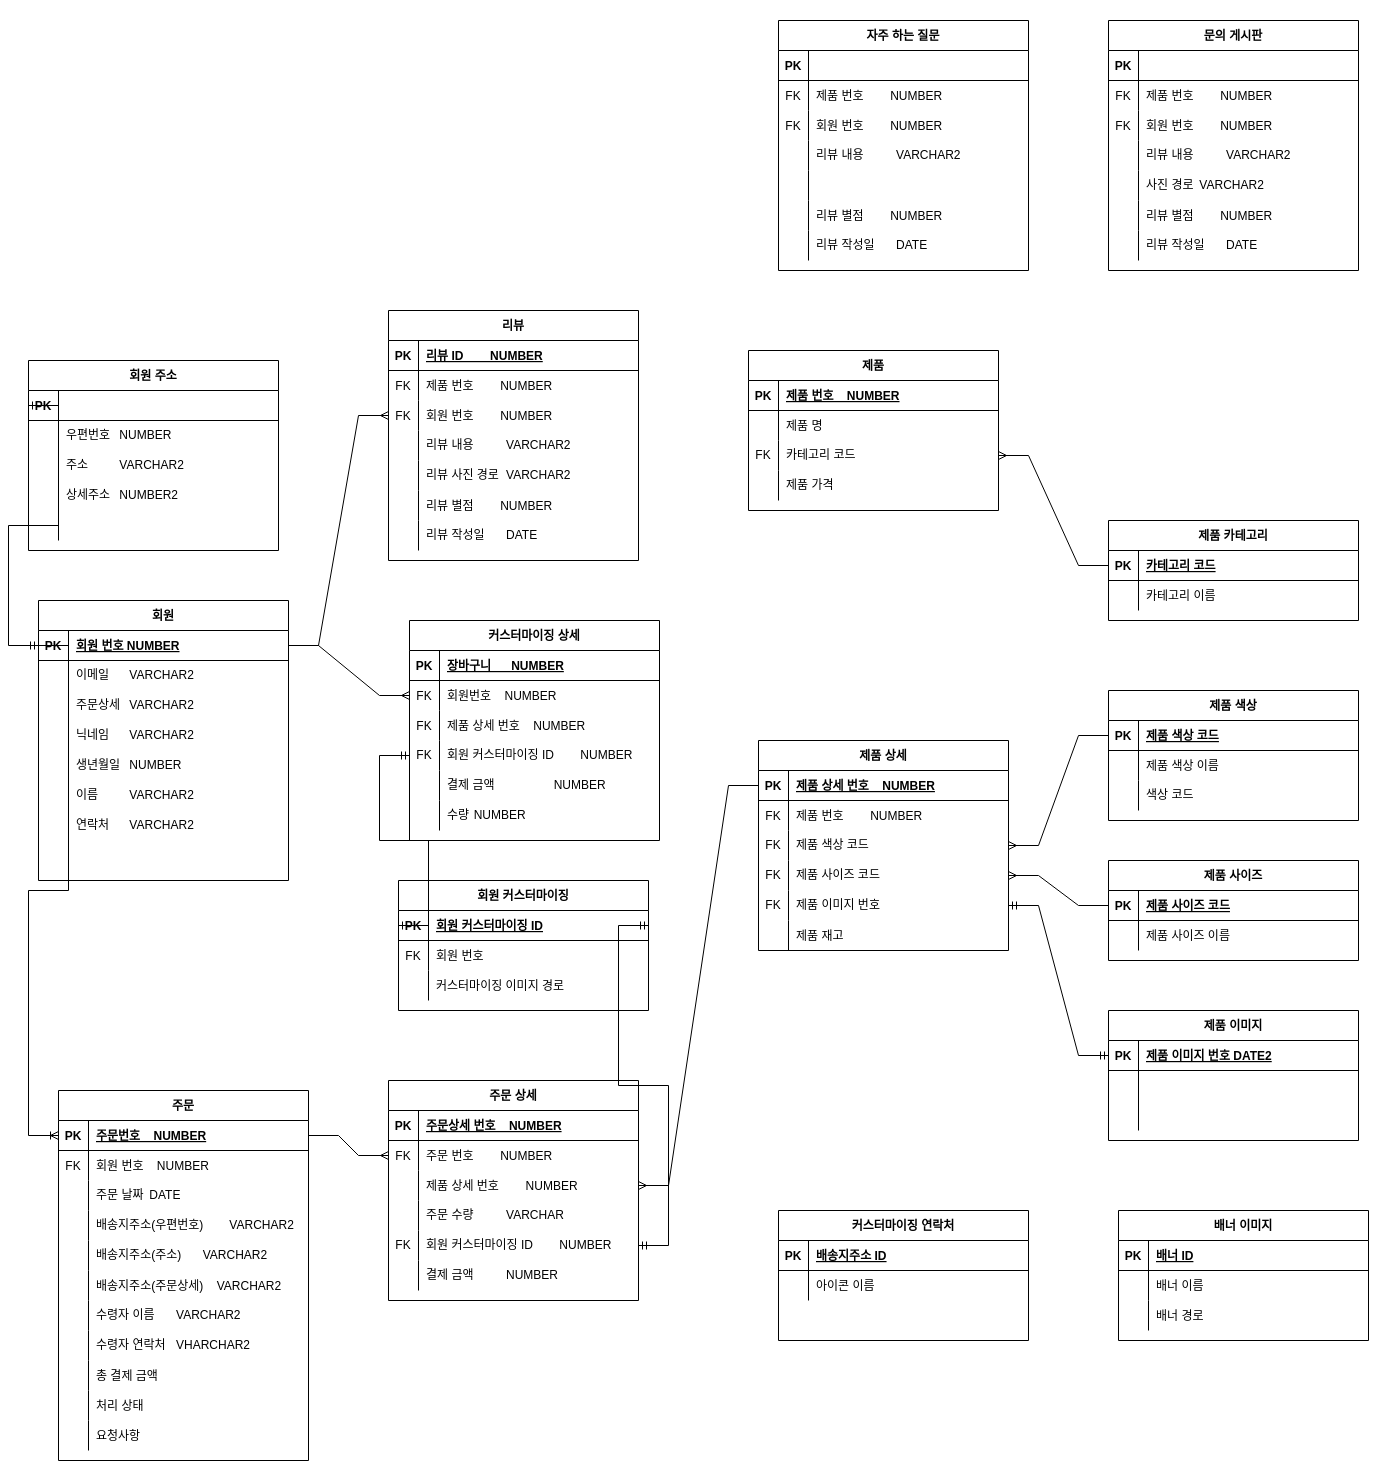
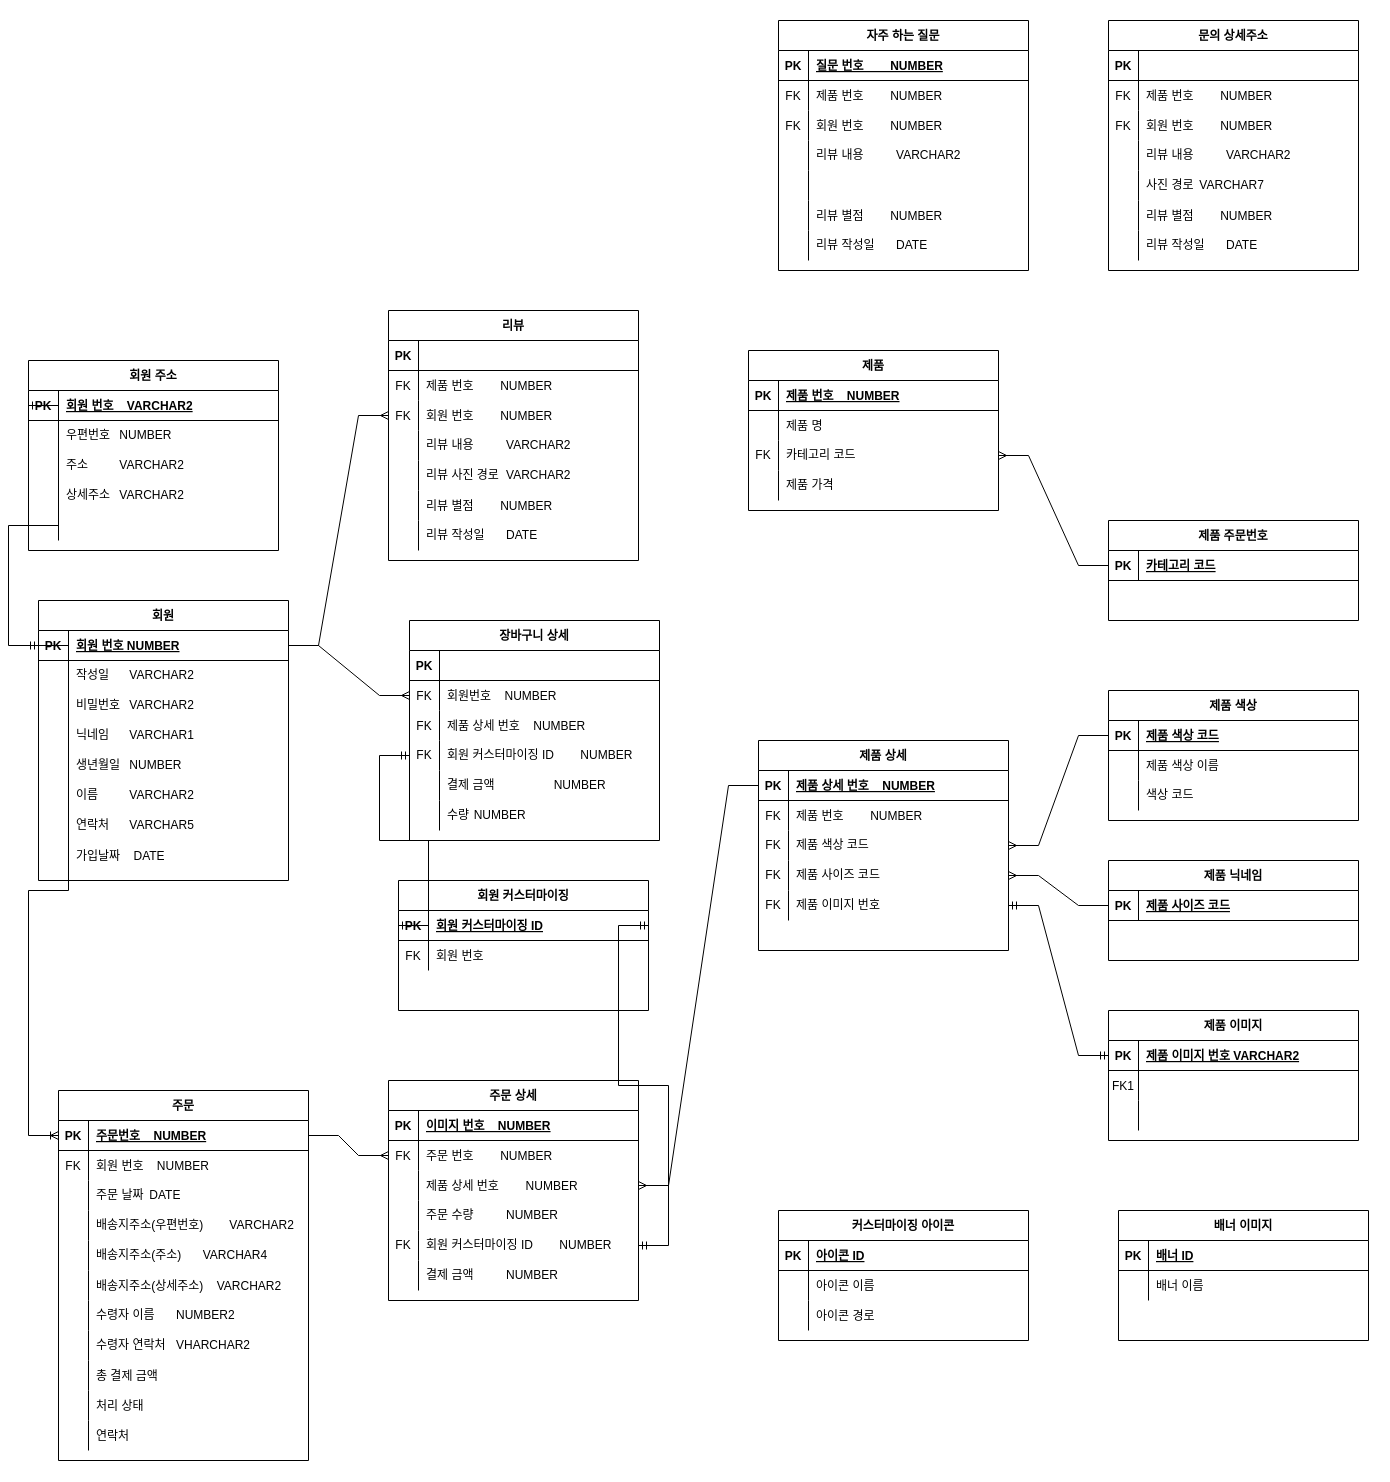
node "문의 게시판": label "문의 게시판" -> "문의 상세주소"
node "질문 번호 NUMBER": added
node "사진 경로 VARCHAR2": label "사진 경로 VARCHAR2" -> "사진 경로 VARCHAR7"
node "리뷰 ID NUMBER": removed
node "회원 번호 VARCHAR2": added
node "상세주소 NUMBER2": label "상세주소 NUMBER2" -> "상세주소 VARCHAR2"
node "제품 카테고리": label "제품 카테고리" -> "제품 주문번호"
node "카테고리 이름": removed
node "커스터마이징 상세": label "커스터마이징 상세" -> "장바구니 상세"
node "장바구니 NUMBER": removed
node "이메일 VARCHAR2": label "이메일 VARCHAR2" -> "작성일 VARCHAR2"
node "주문상세 VARCHAR2": label "주문상세 VARCHAR2" -> "비밀번호 VARCHAR2"
node "닉네임 VARCHAR2": label "닉네임 VARCHAR2" -> "닉네임 VARCHAR1"
node "연락처 VARCHAR2": label "연락처 VARCHAR2" -> "연락처 VARCHAR5"
node "가입날짜 DATE": added
node "제품 사이즈": label "제품 사이즈" -> "제품 닉네임"
node "제품 재고": removed
node "제품 사이즈 이름": removed
node "커스터마이징 이미지 경로": removed
node "제품 이미지 번호 DATE2": label "제품 이미지 번호 DATE2" -> "제품 이미지 번호 VARCHAR2"
node "FK1": added
node "주문상세 번호 NUMBER": label "주문상세 번호 NUMBER" -> "이미지 번호 NUMBER"
node "주문 수량 VARCHAR": label "주문 수량 VARCHAR" -> "주문 수량 NUMBER"
node "커스터마이징 연락처": label "커스터마이징 연락처" -> "커스터마이징 아이콘"
node "배송지주소(주소) VARCHAR2": label "배송지주소(주소) VARCHAR2" -> "배송지주소(주소) VARCHAR4"
node "배송지주소 ID": label "배송지주소 ID" -> "아이콘 ID"
node "배송지주소(주문상세) VARCHAR2": label "배송지주소(주문상세) VARCHAR2" -> "배송지주소(상세주소) VARCHAR2"
node "수령자 이름 VARCHAR2": label "수령자 이름 VARCHAR2" -> "수령자 이름 NUMBER2"
node "아이콘 경로": added
node "배너 경로": removed
node "요청사항": label "요청사항" -> "연락처"
